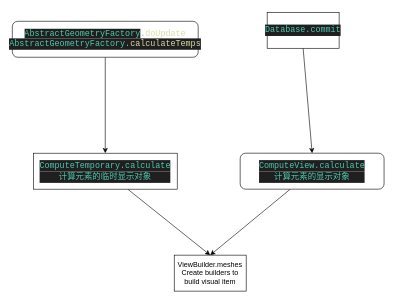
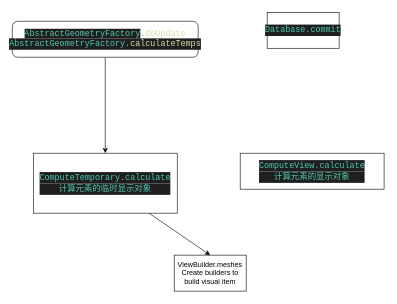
edge "Database.commit" -> "ComputeView.calculate 计算元素的显示对象": removed
node "ComputeTemporary.calculate 计算元素的临时显示对象": size 144x36 -> 144x60
node "ComputeView.calculate 计算元素的显示对象": shape rounded rectangle -> rectangle
edge "ComputeView.calculate 计算元素的显示对象" -> "ViewBuilder.meshes Create builders to build visual item": removed
